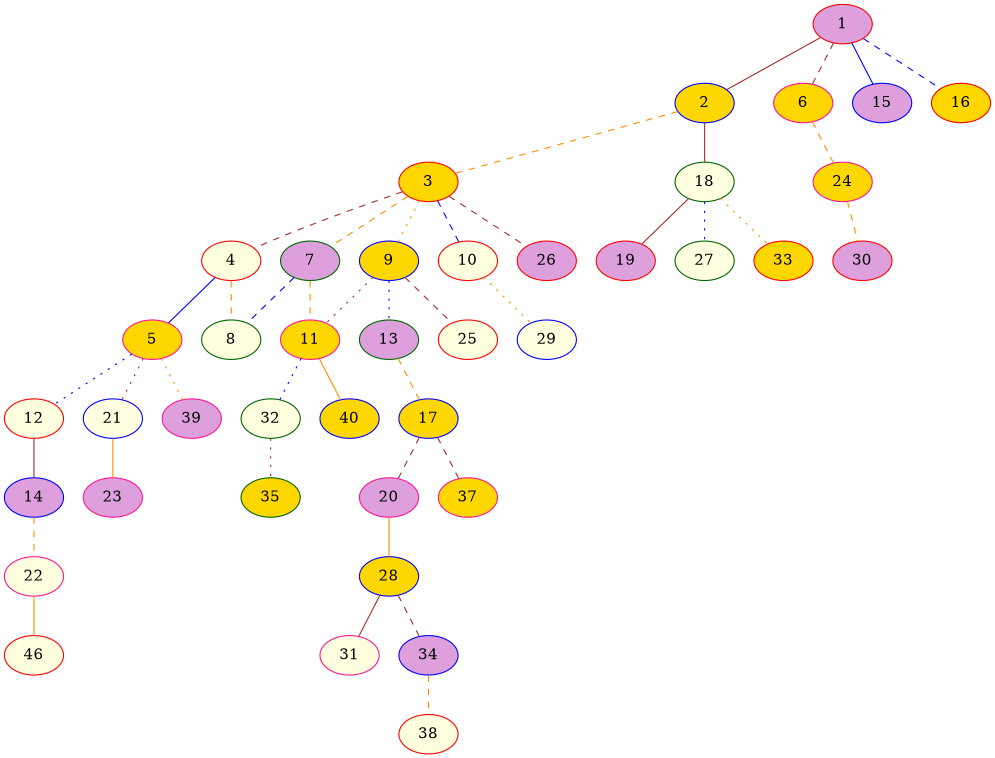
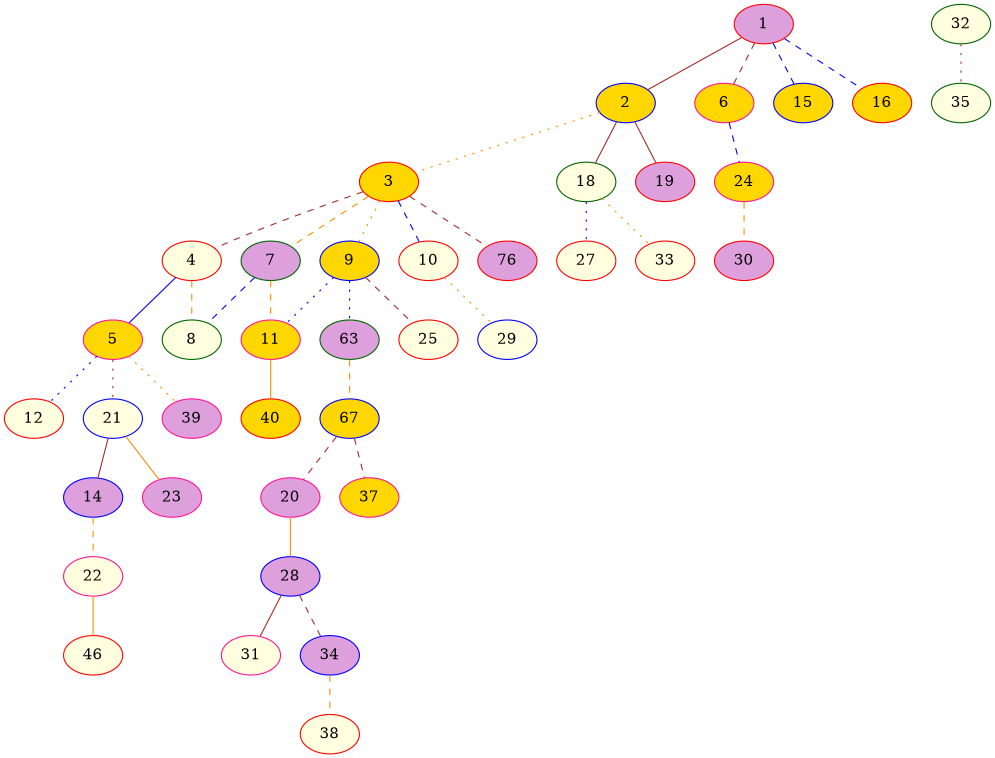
edge "1" -- "15": style solid -> dashed
node "15": fillcolor plum -> gold
edge "2" -- "3": style dashed -> dotted
edge "6" -- "24": color darkorange -> blue
edge "18" -- "19": now "2" -- "19"
node "26": label "26" -> "76"
node "27": color darkgreen -> red
node "33": fillcolor gold -> lightyellow
edge "9" -- "11": color brown -> blue
node "13": label "13" -> "63"
edge "11" -- "32": removed
node "40": color blue -> red
node "17": label "17" -> "67"
edge "12" -- "14": now "21" -- "14"
node "35": fillcolor gold -> lightyellow
node "28": fillcolor gold -> plum
